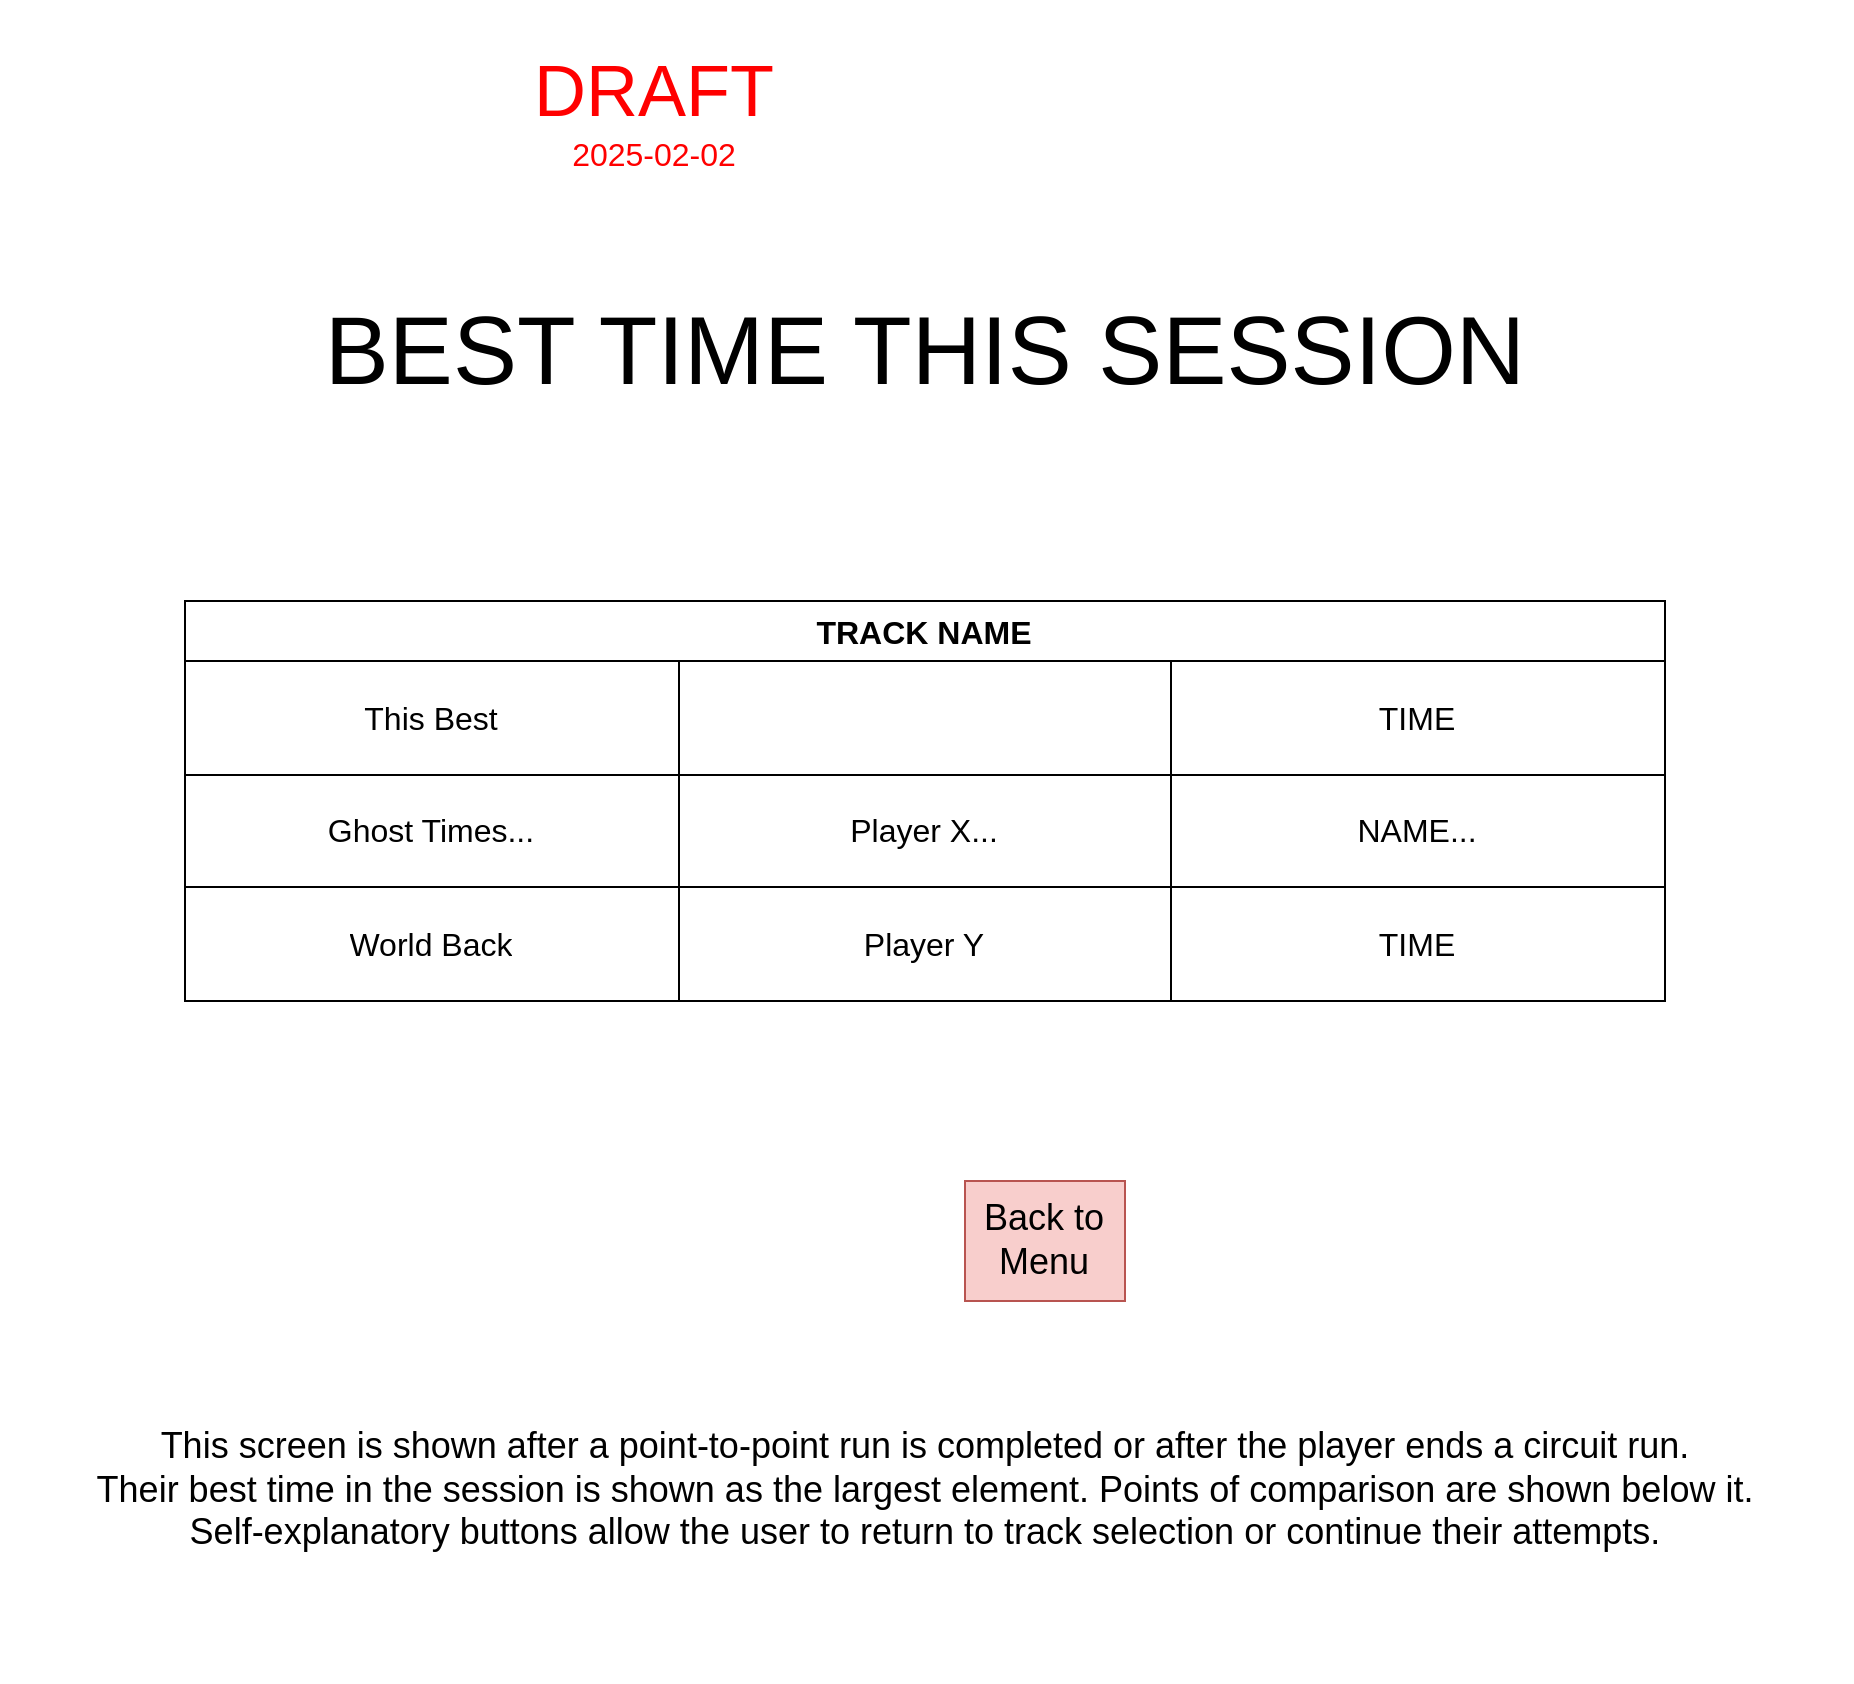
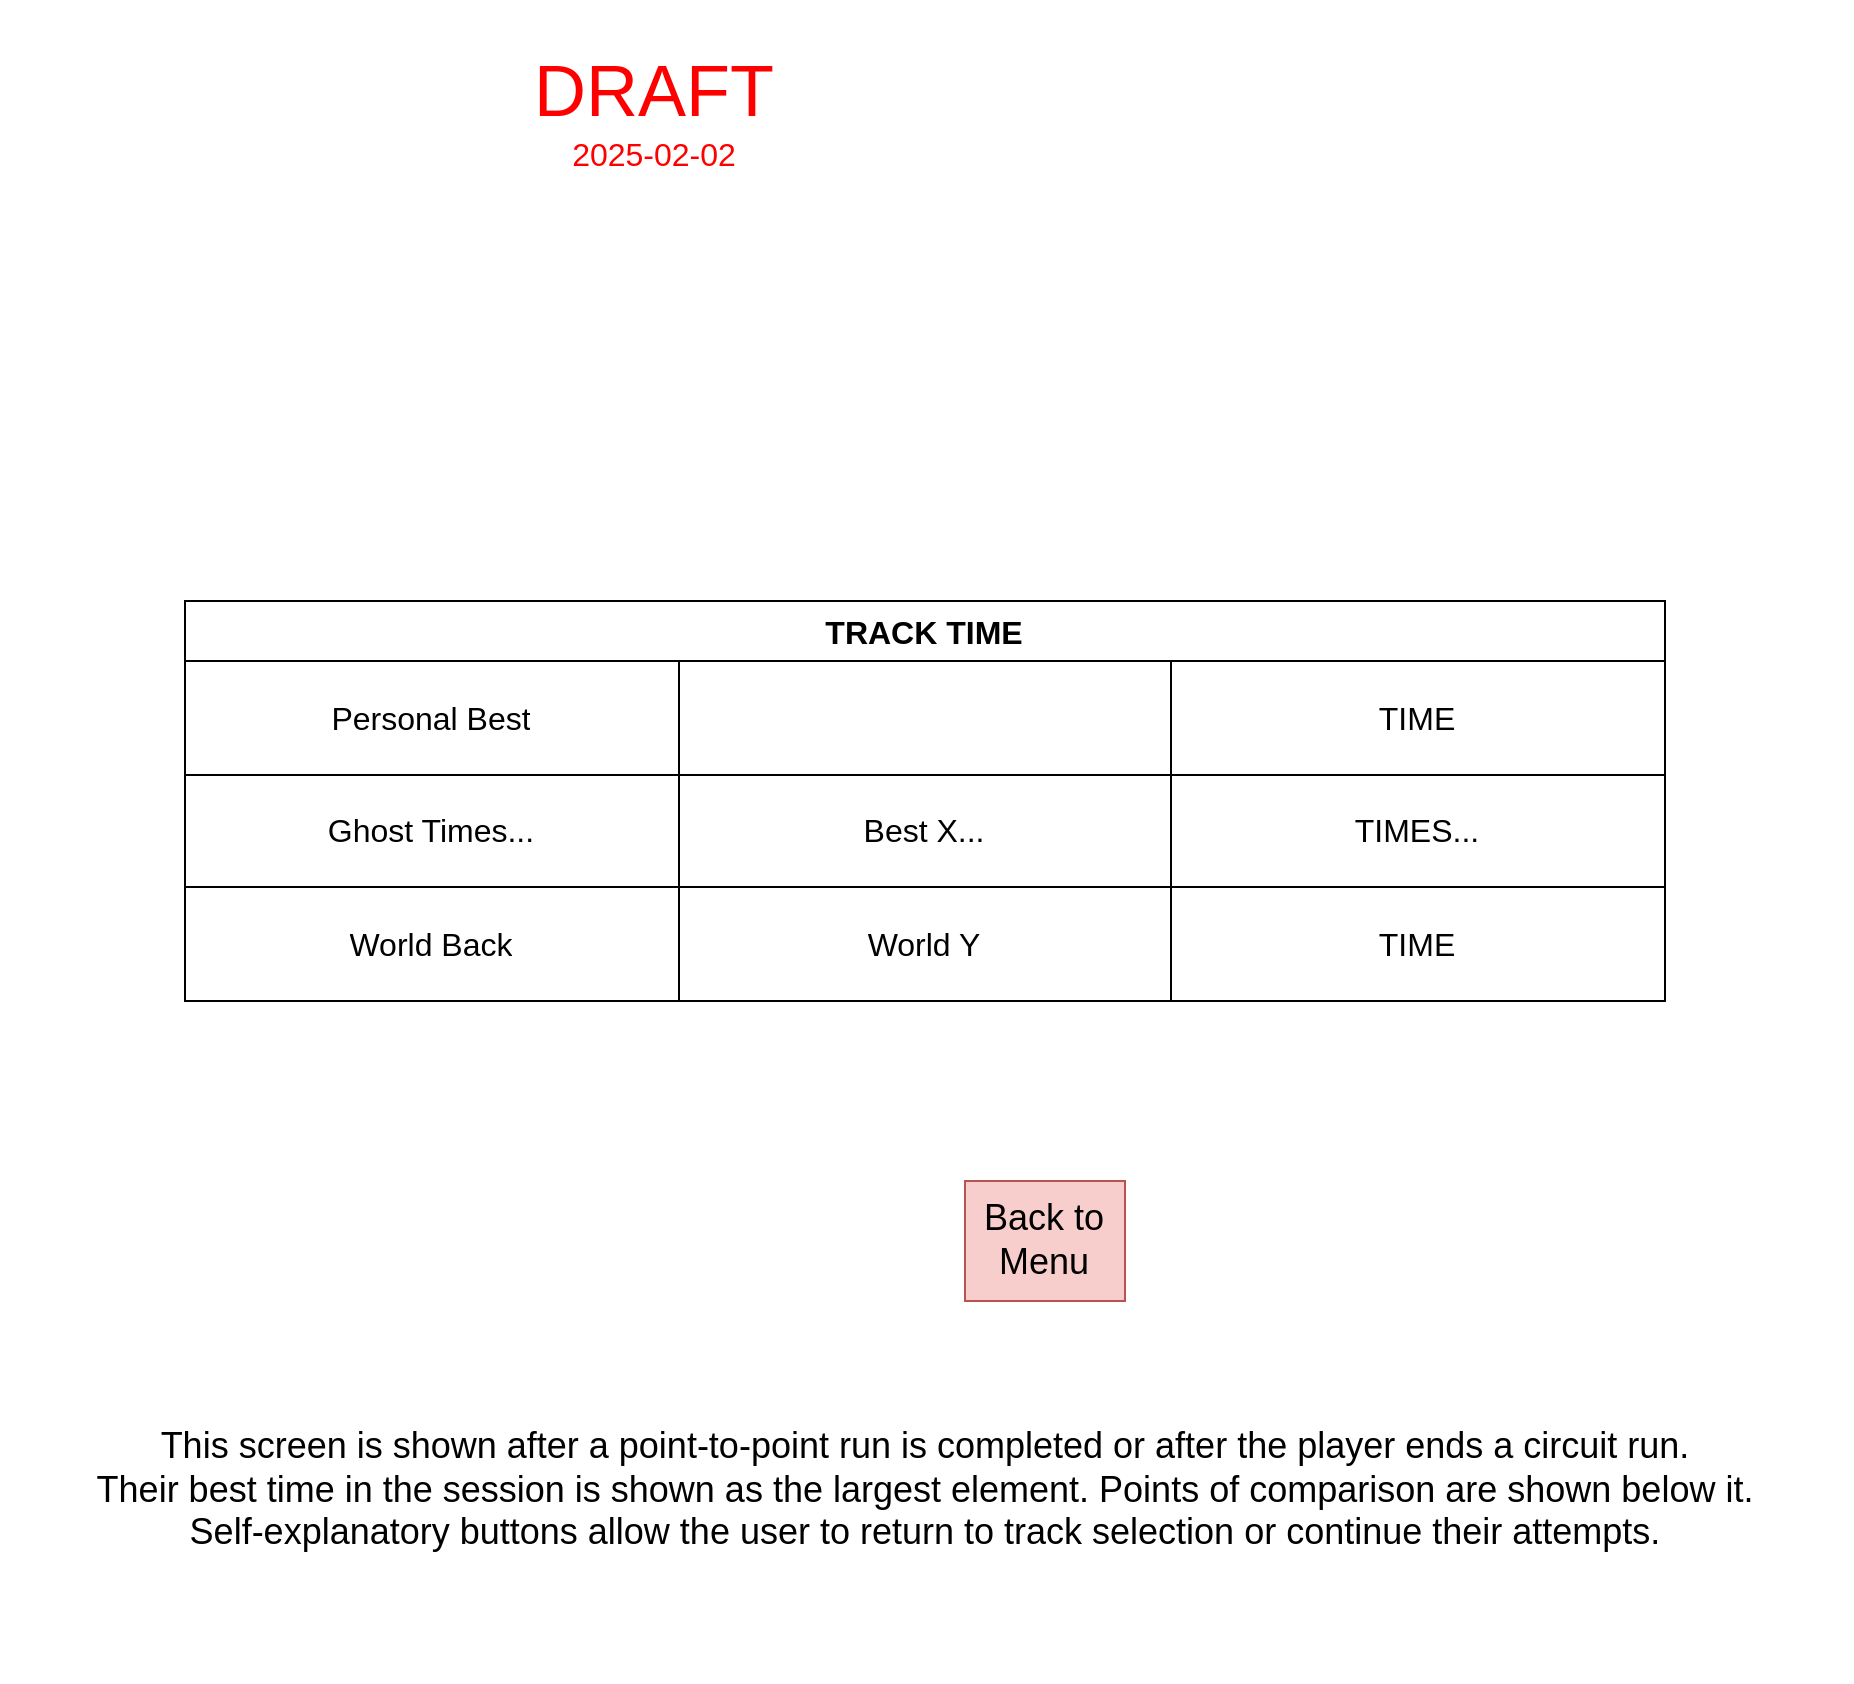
node "BEST TIME THIS SESSION": removed
node "TRACK NAME": label "TRACK NAME" -> "TRACK TIME"
node "This Best": label "This Best" -> "Personal Best"
node "Player X...": label "Player X..." -> "Best X..."
node "NAME...": label "NAME..." -> "TIMES..."
node "Player Y": label "Player Y" -> "World Y"
